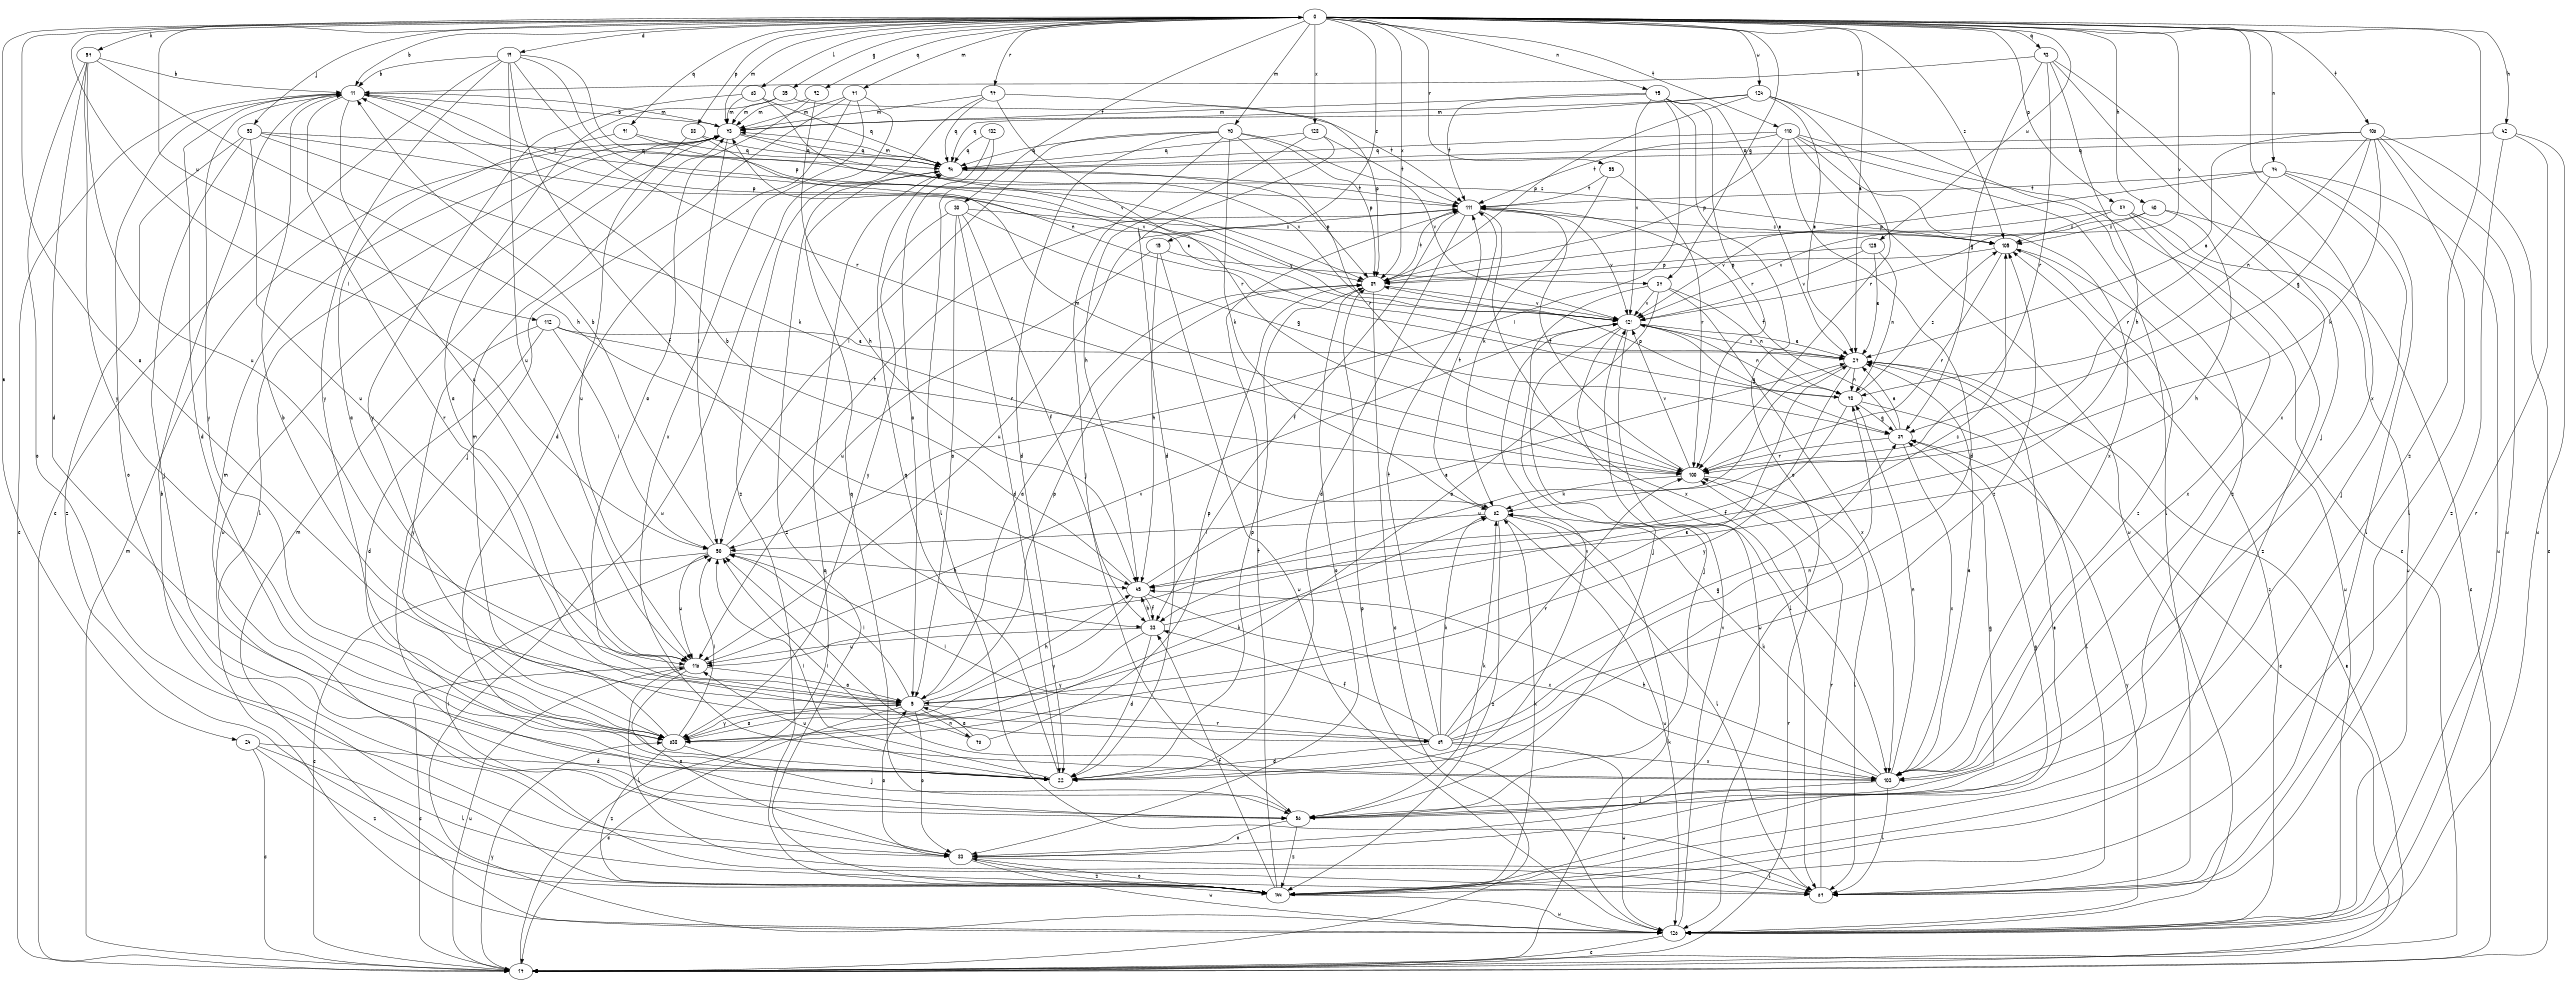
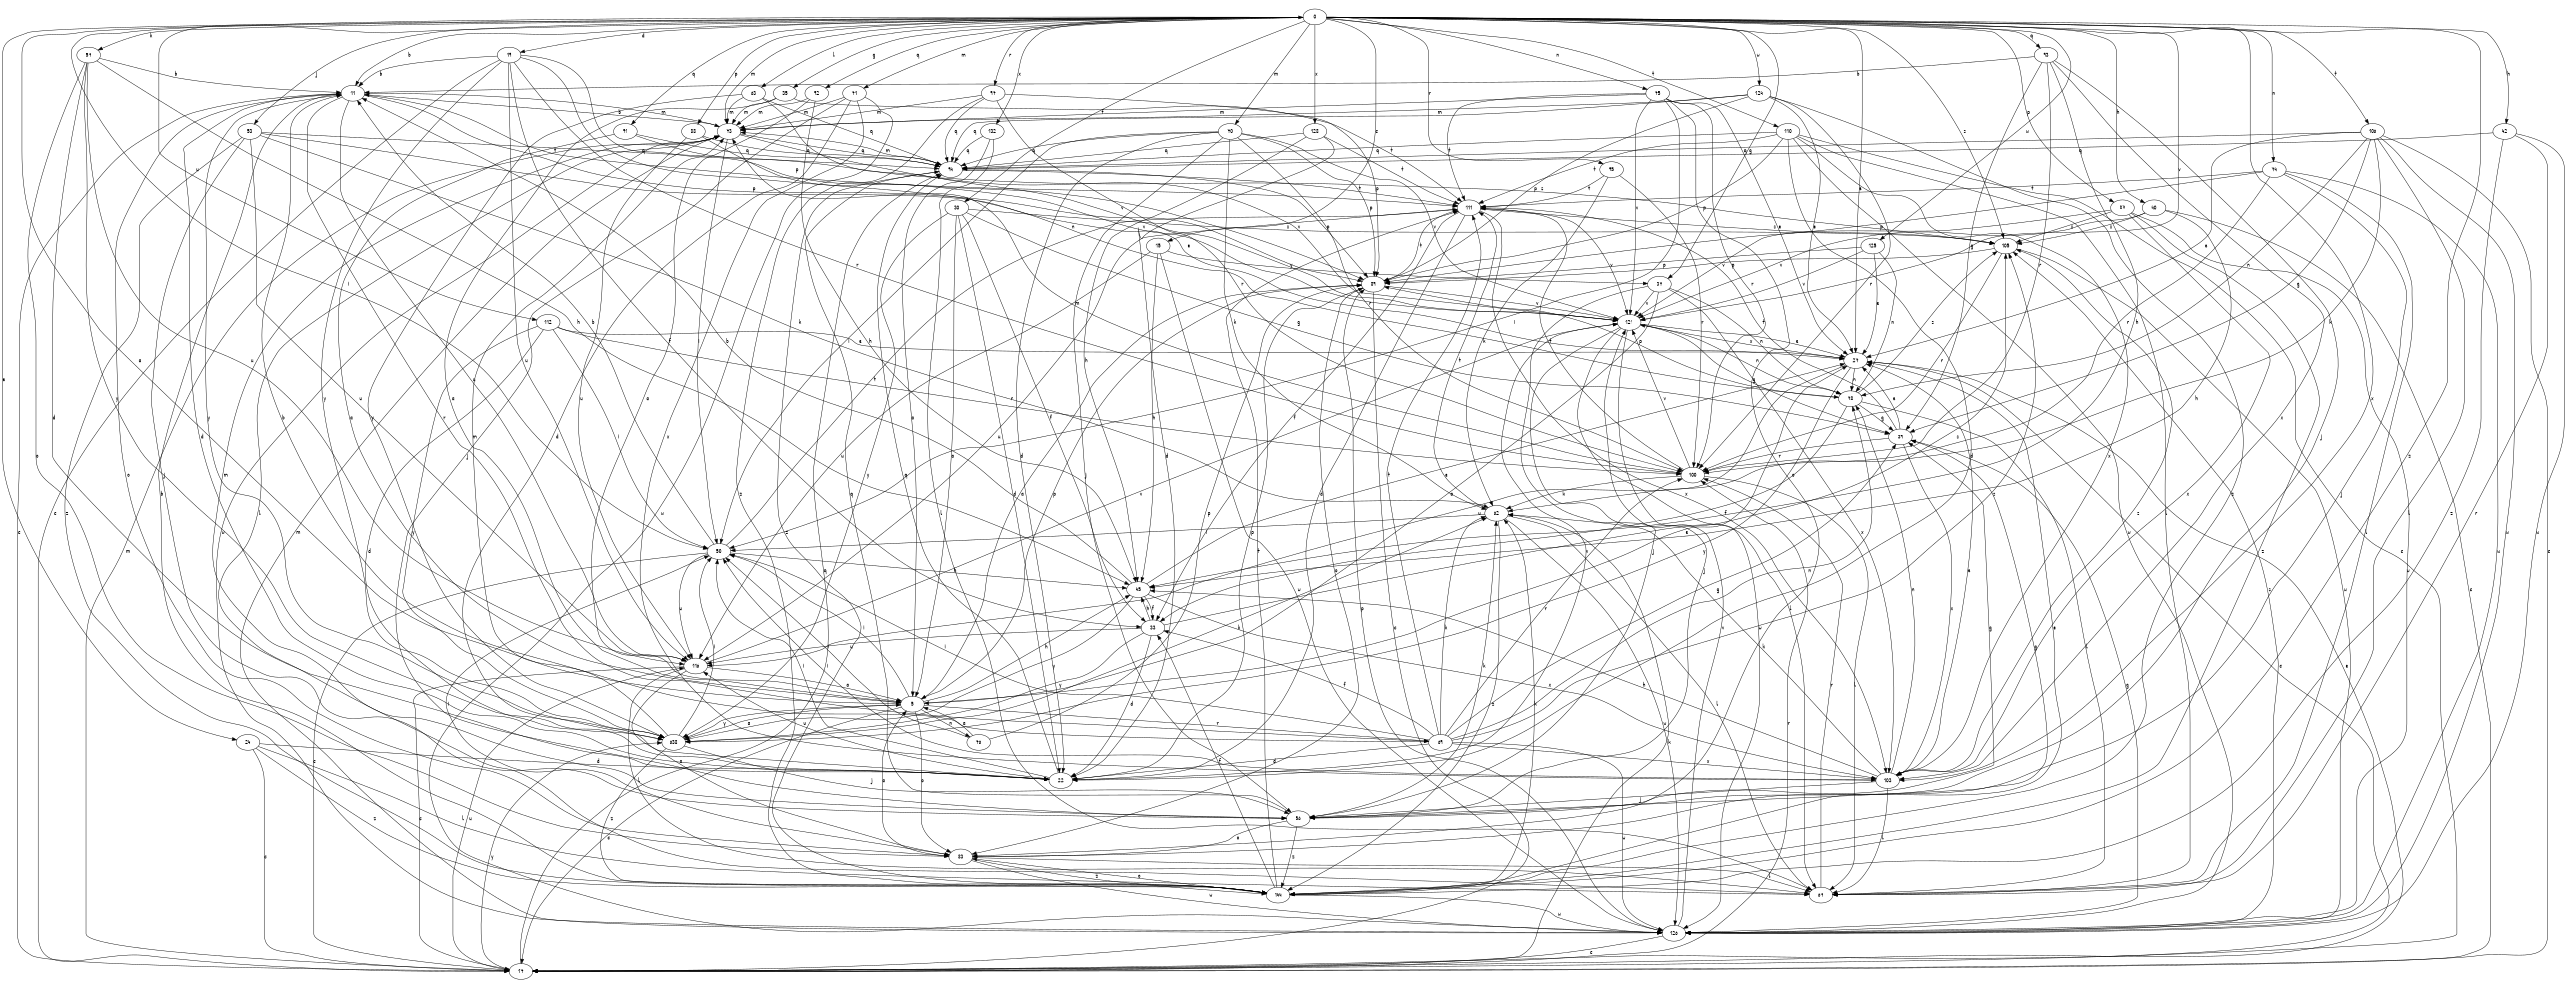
edge "0" -> "89": now "0" -> "132"
node "55": label "55" -> "95"
edge "126" -> "39": label "y" -> "g"
